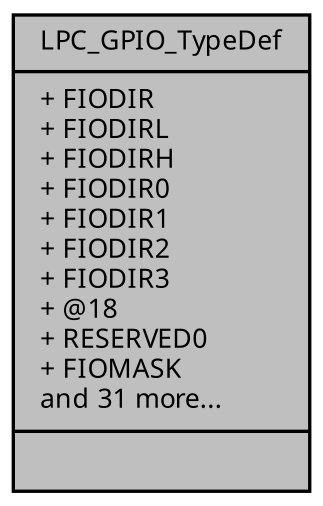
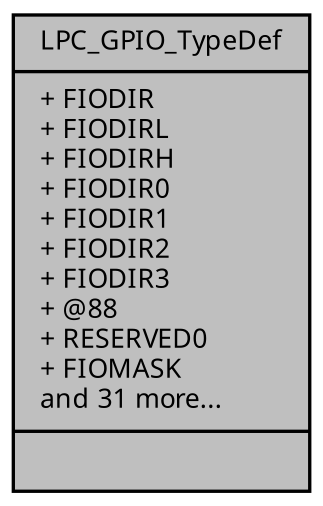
node "LPC_GPIO_TypeDef": text "+ @18" -> "+ @88"
